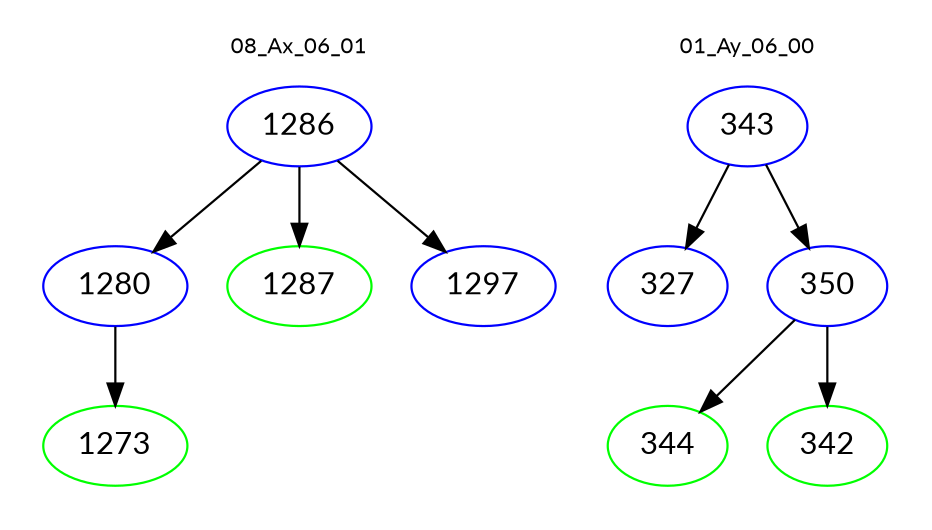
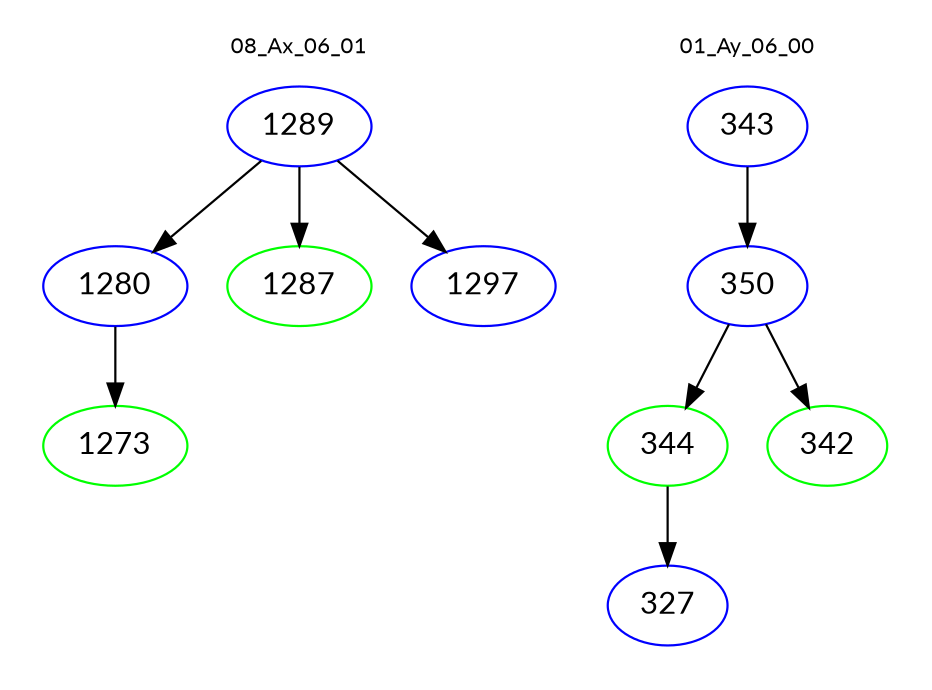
node "1286": label "1286" -> "1289"
edge "343" -> "327": now "344" -> "327"
